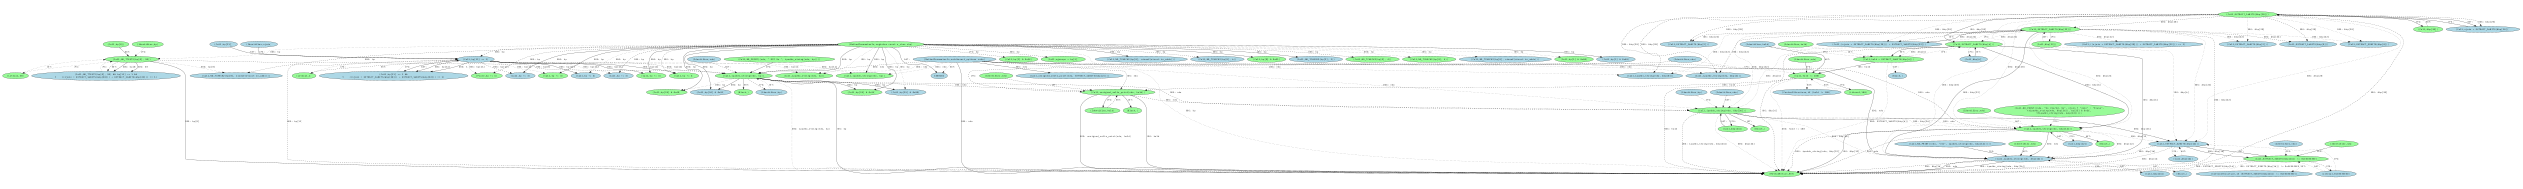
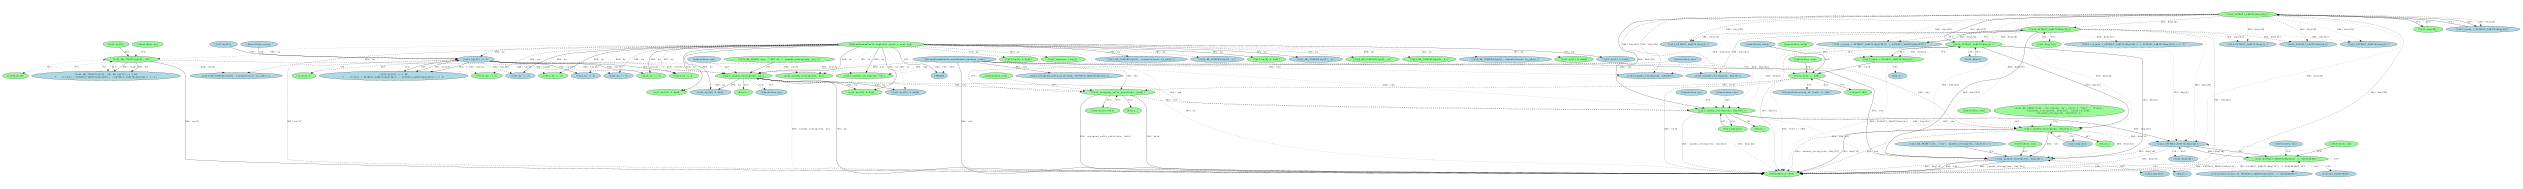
edge "(Call,EXTRACT_16BITS(&bp[20]))" -> "(Call,ipaddr_string(ndo, &bp[26]))": added, label "DDG: &bp[20]"
